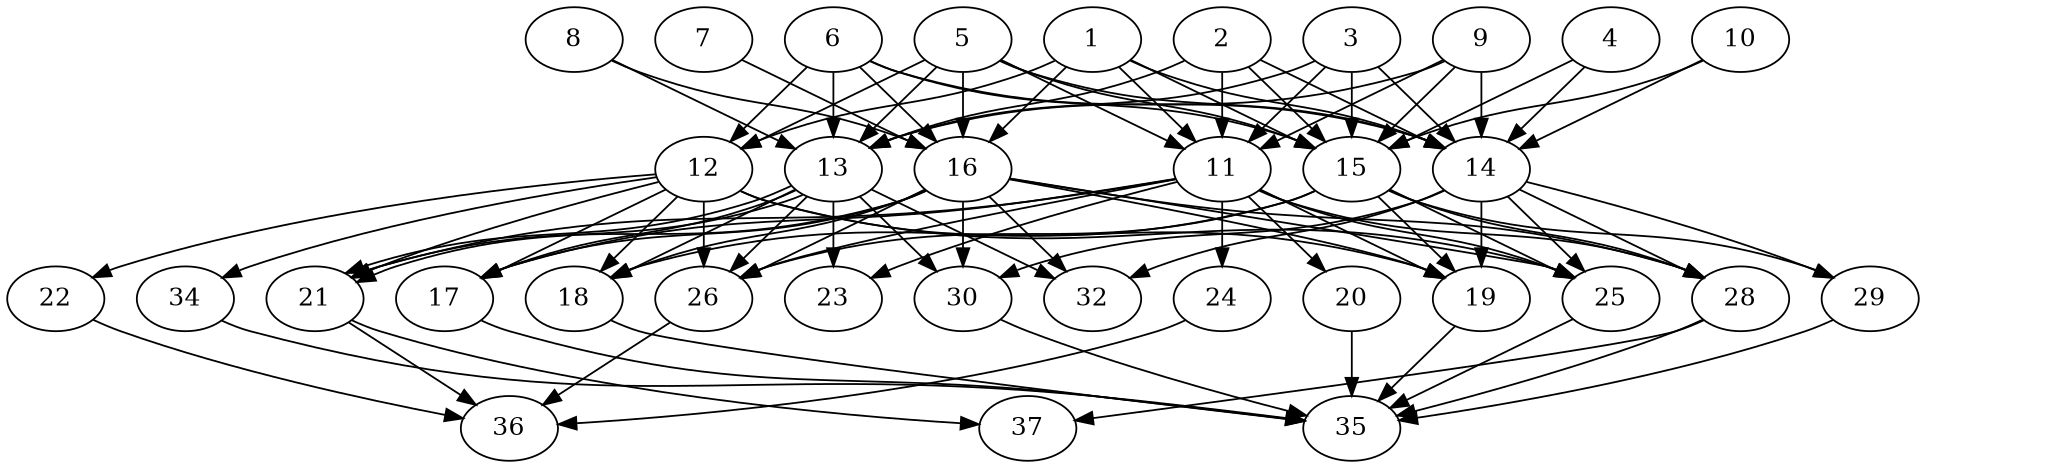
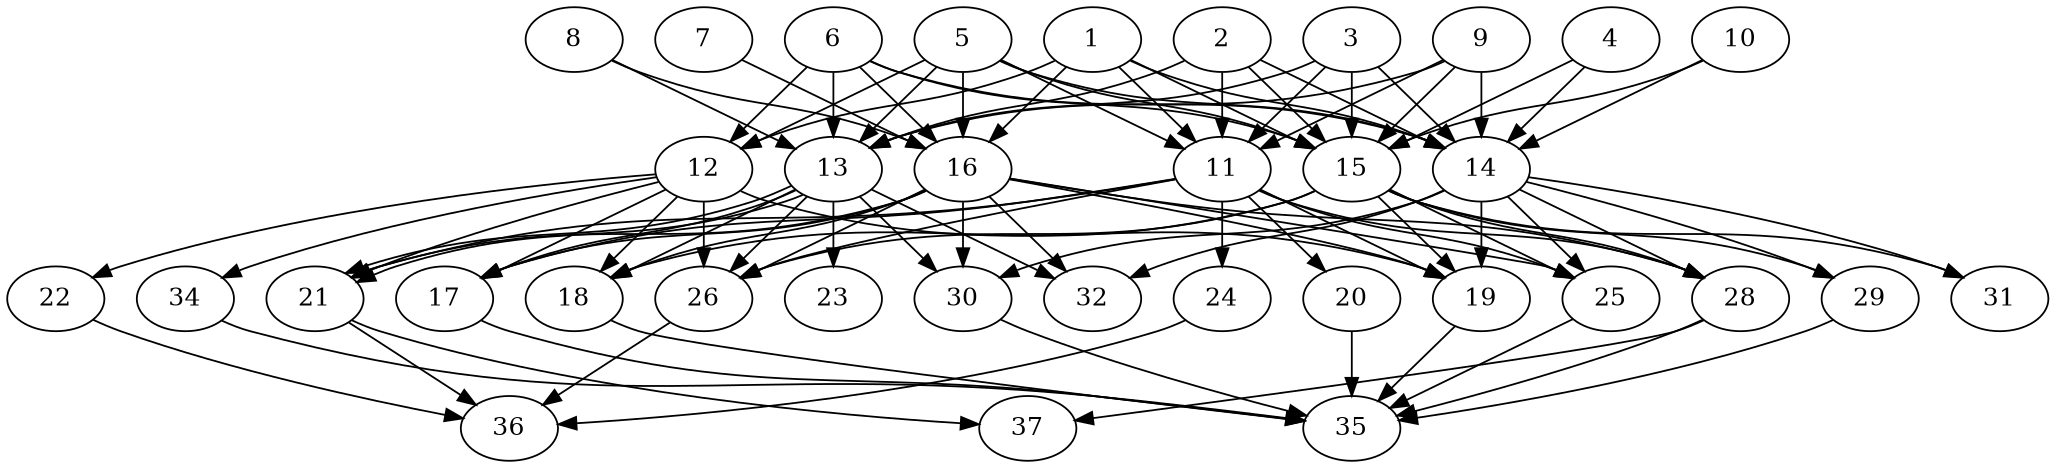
edge "11" -> "23": removed
edge "12" -> "25": removed
node "31": added
